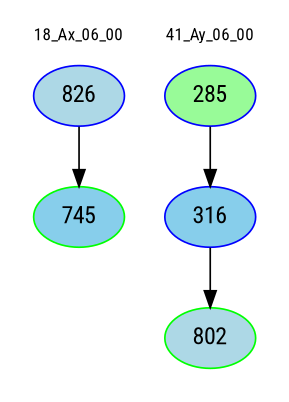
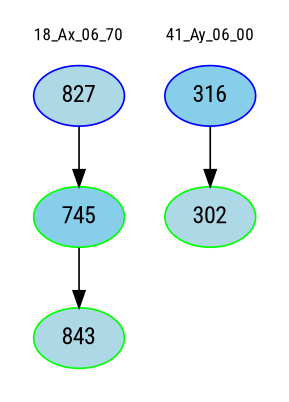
cluster "18_Ax_06_00": label "18_Ax_06_00" -> "18_Ax_06_70"
node "826": label "826" -> "827"
node "285": removed
node "843": added
node "802": label "802" -> "302"
